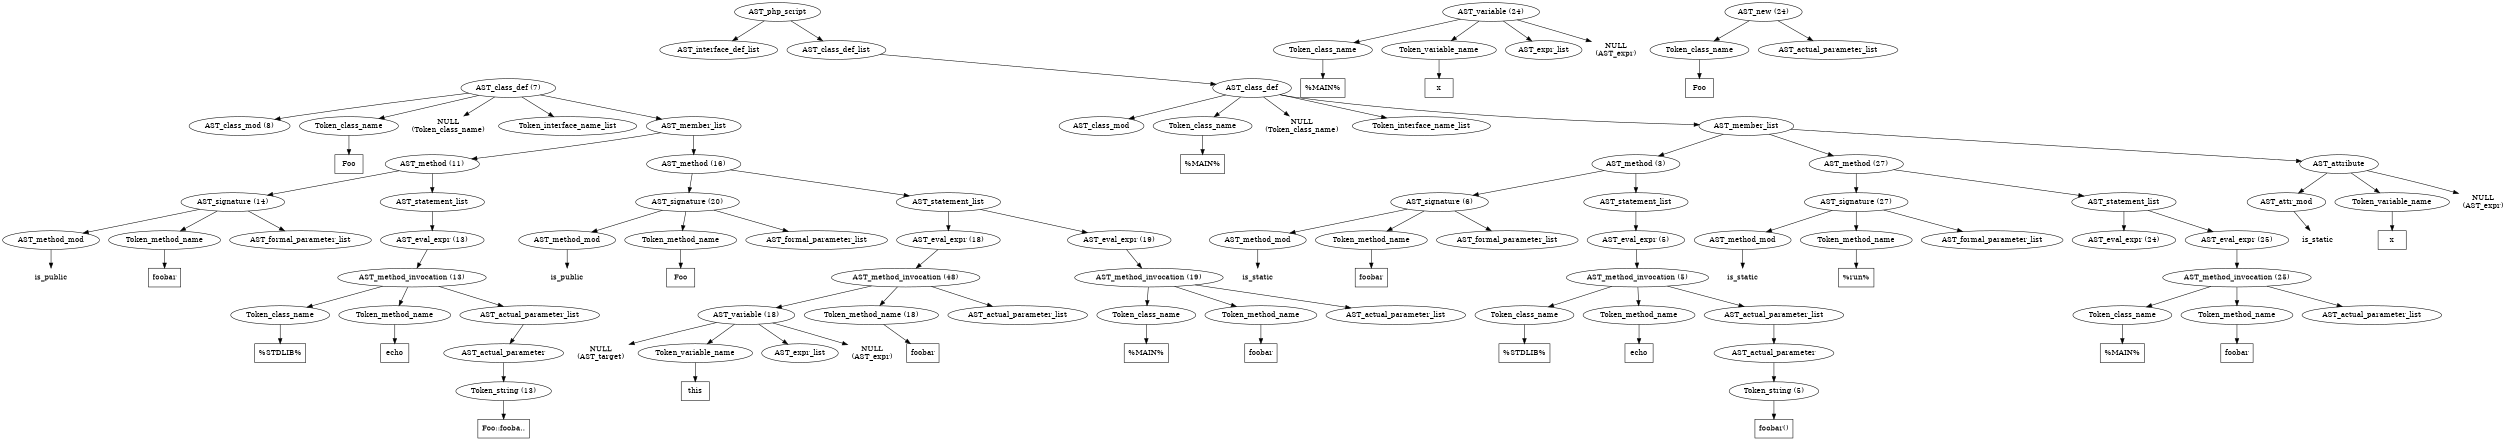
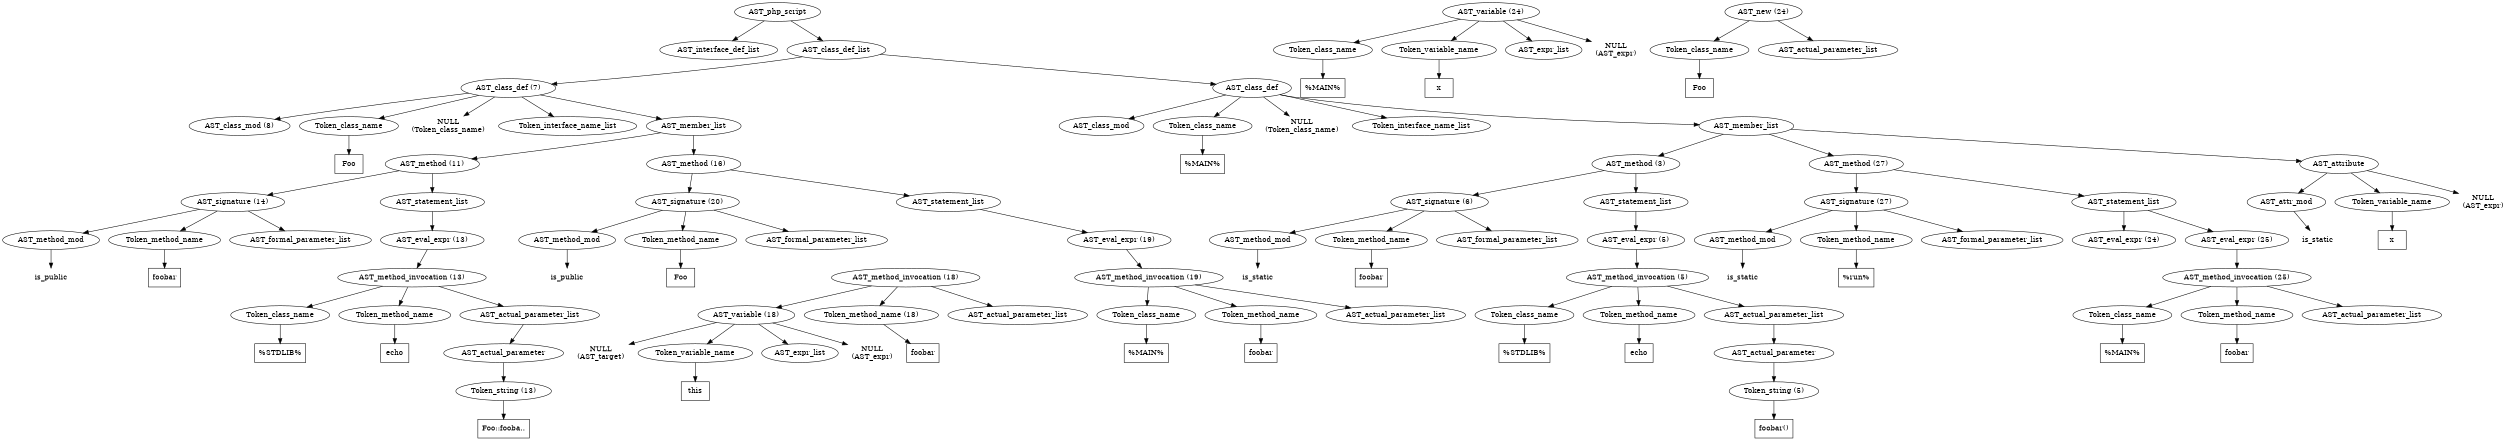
edge "AST_class_def_list" -> "AST_class_def (7)": added
node "AST_eval_expr (18)": removed
node "AST_method_invocation (48)": label "AST_method_invocation (48)" -> "AST_method_invocation (18)"
